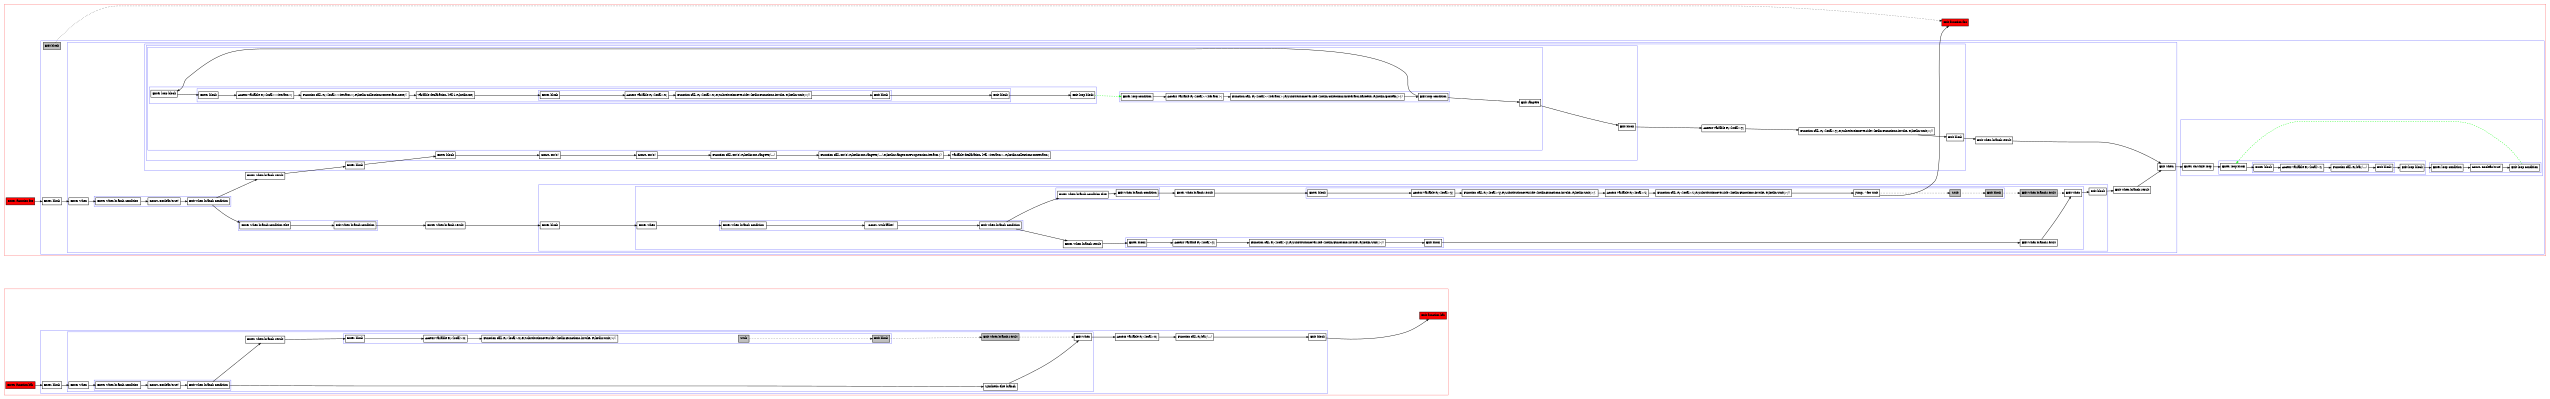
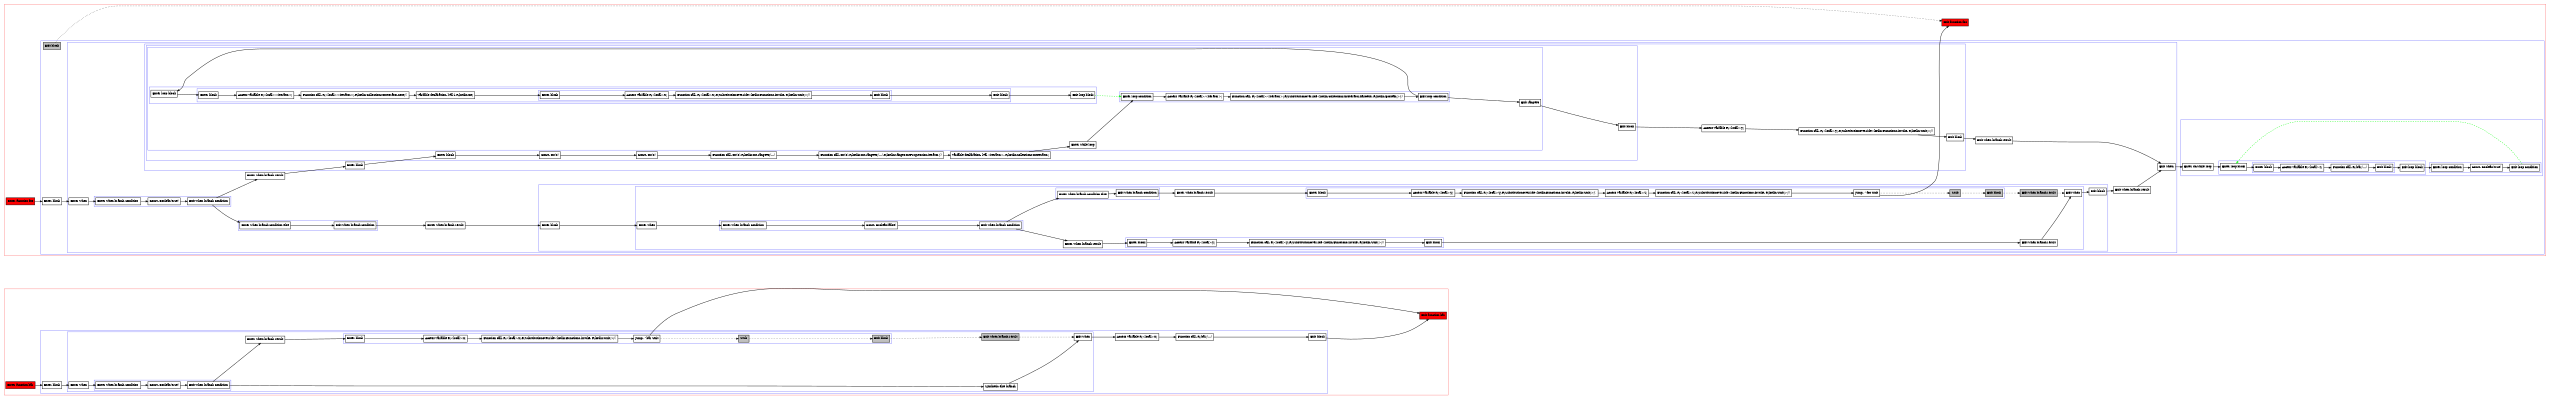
node "Enter while loop": added
node "Const: Stub(false)": label "Const: Stub(false)" -> "Const: Boolean(false)"
node "Jump: ^bar Unit": added
